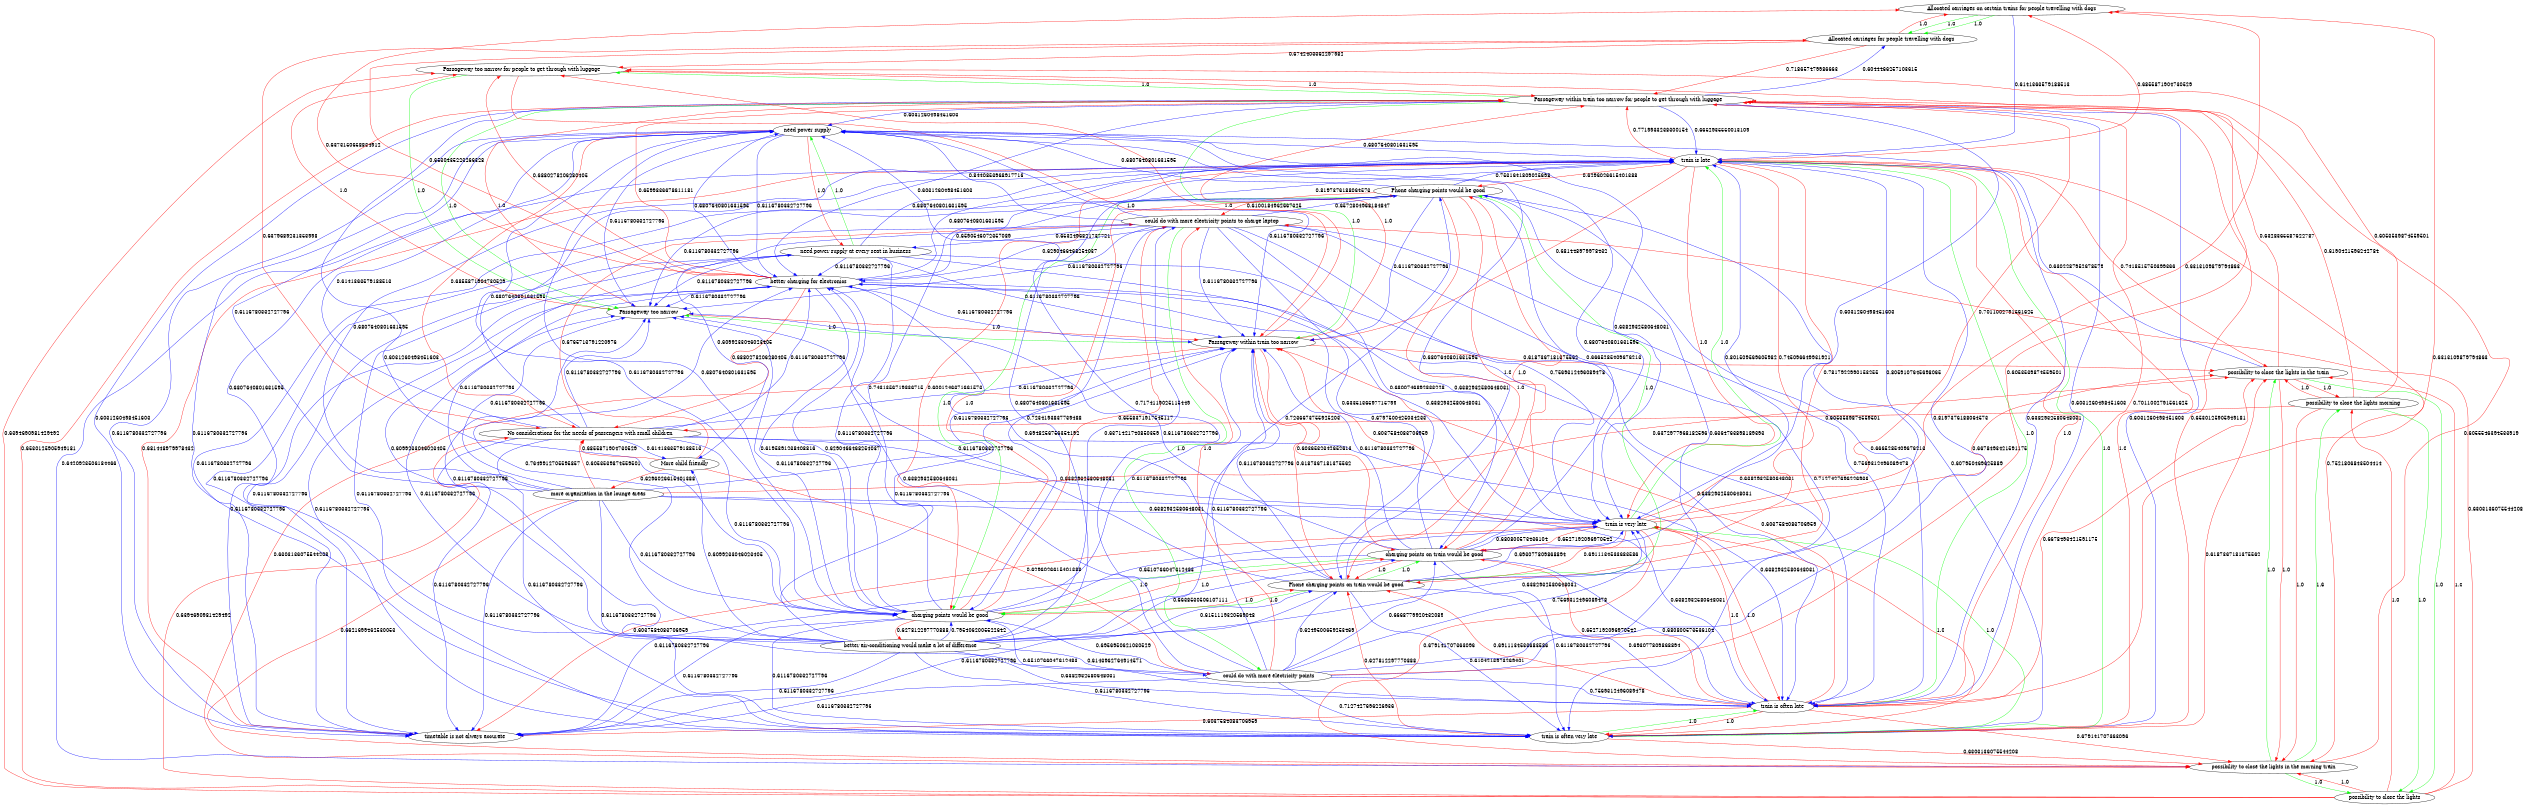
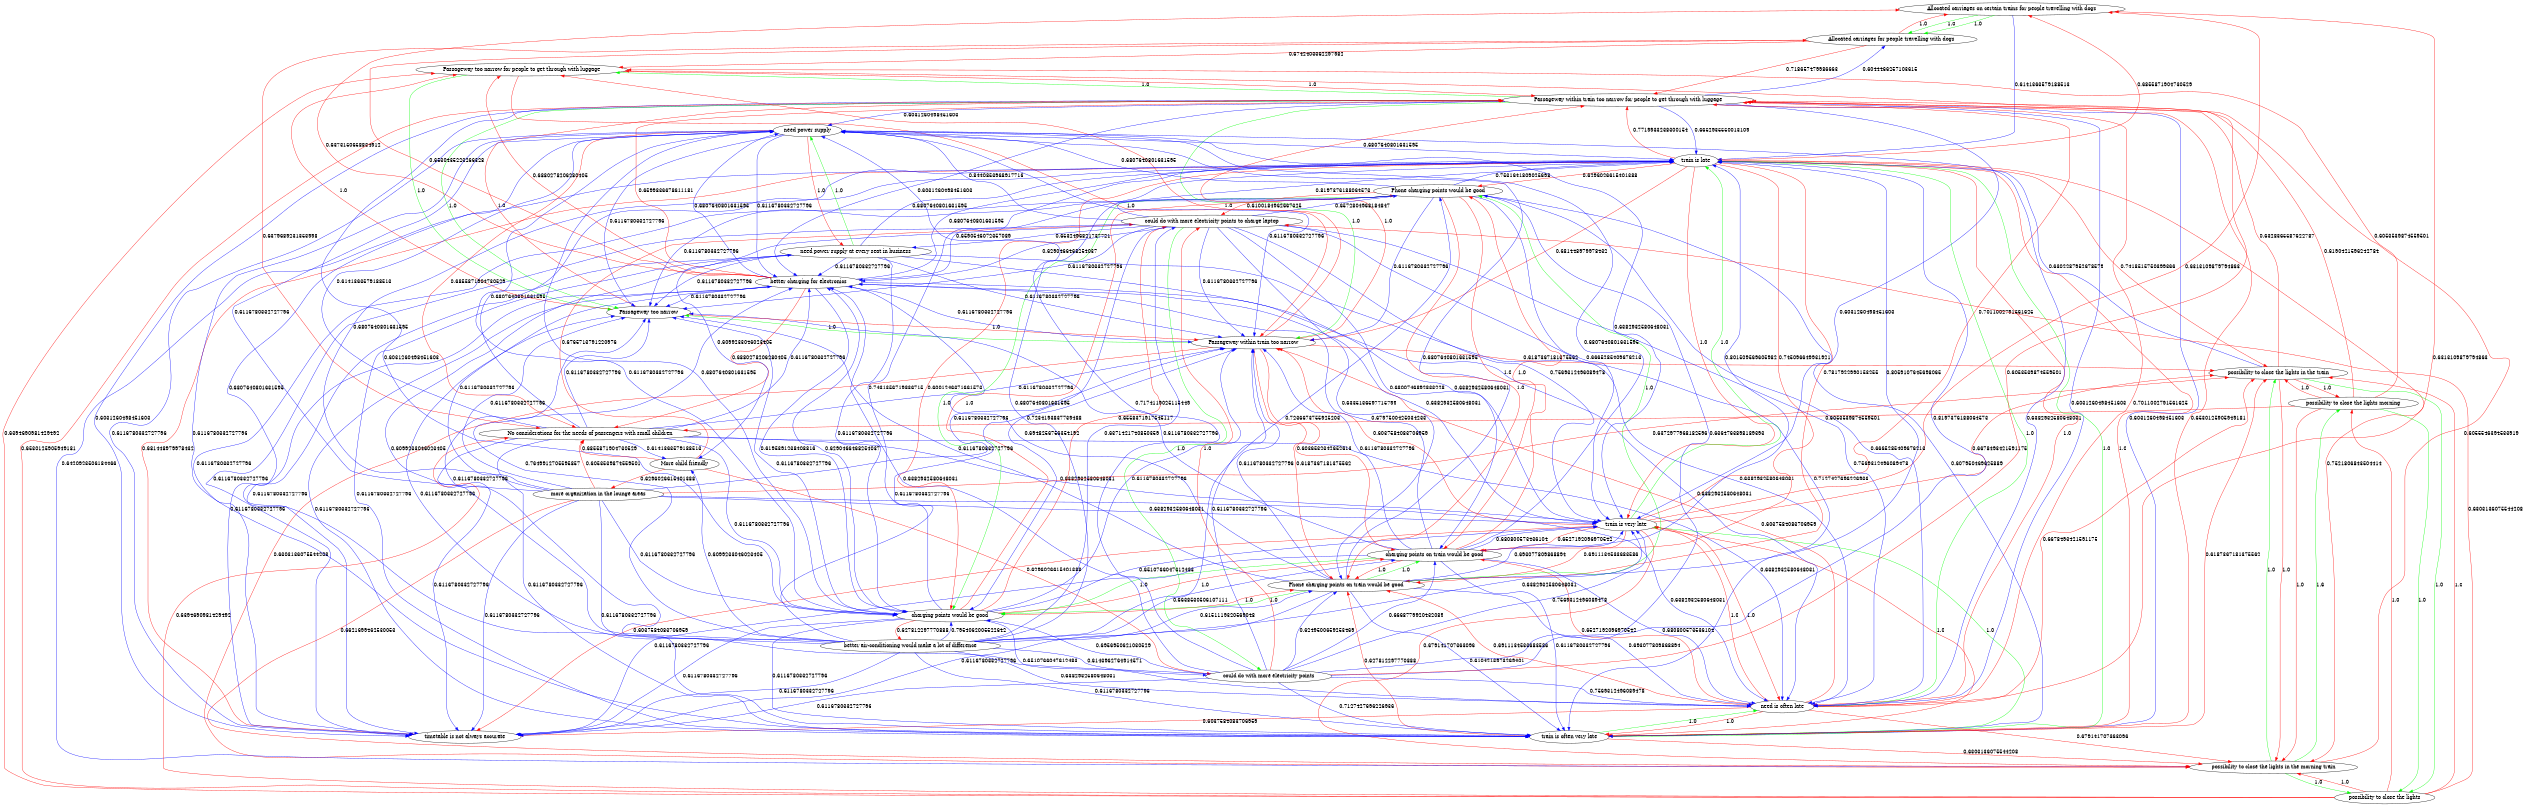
node "train is often late": label "train is often late" -> "need is often late"
